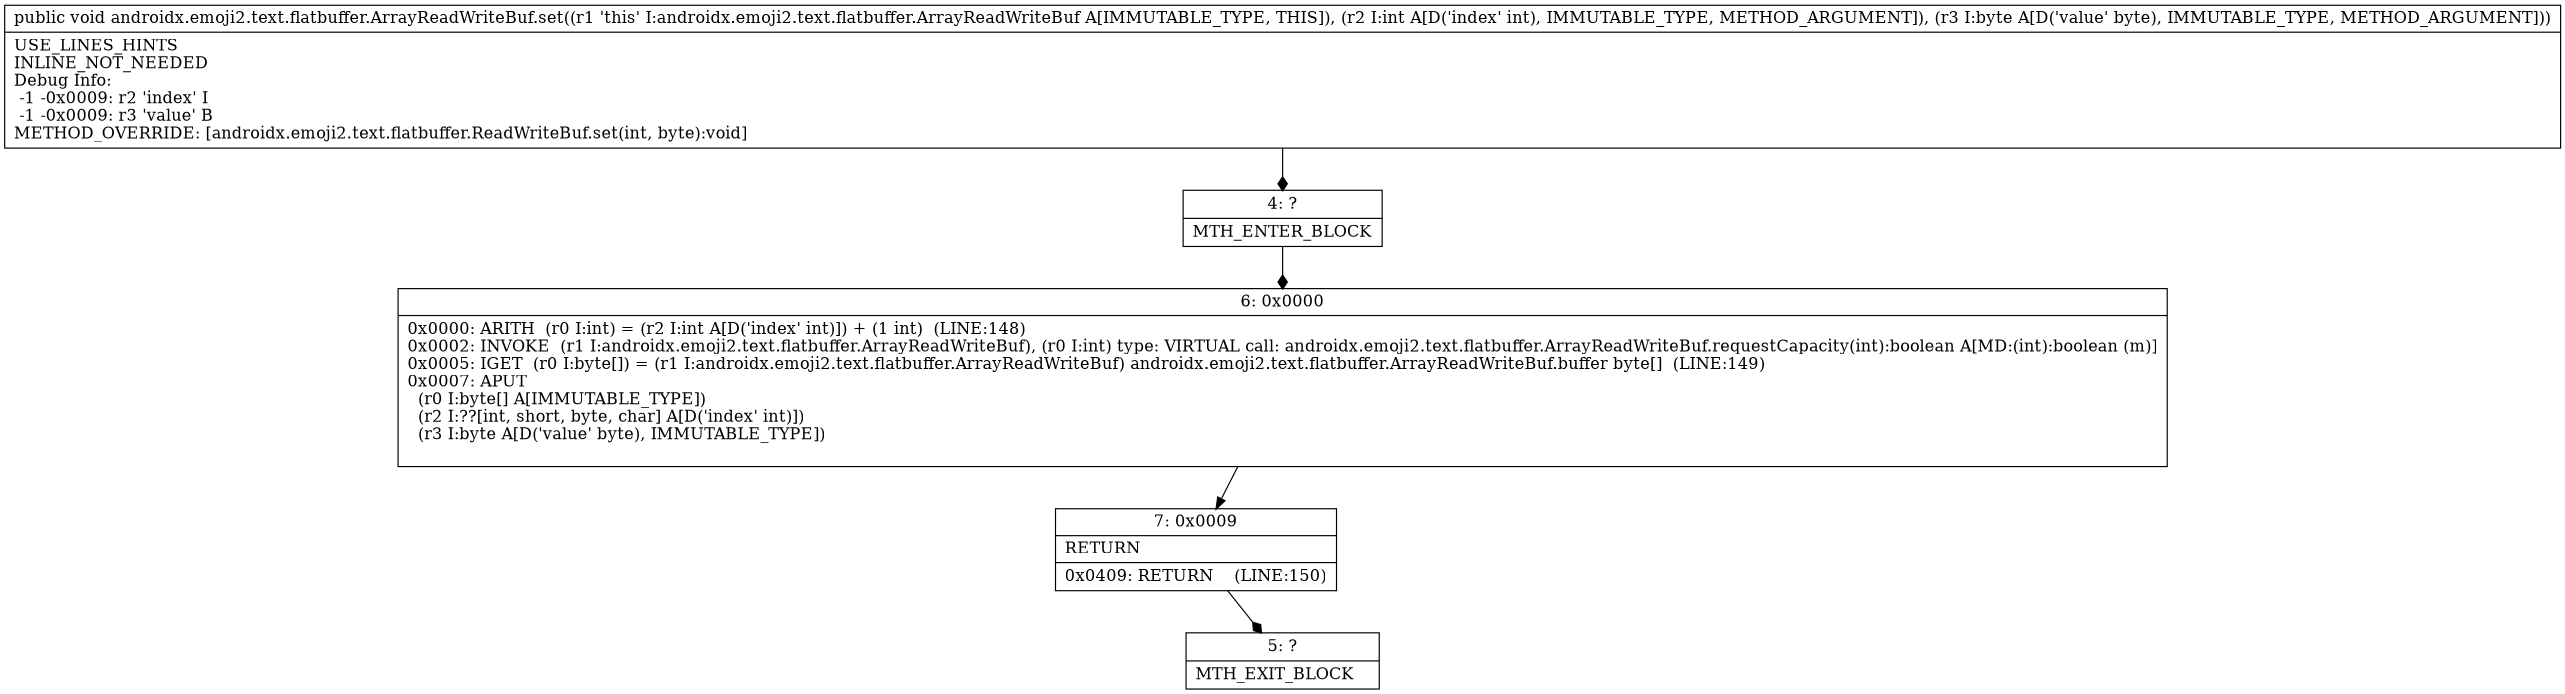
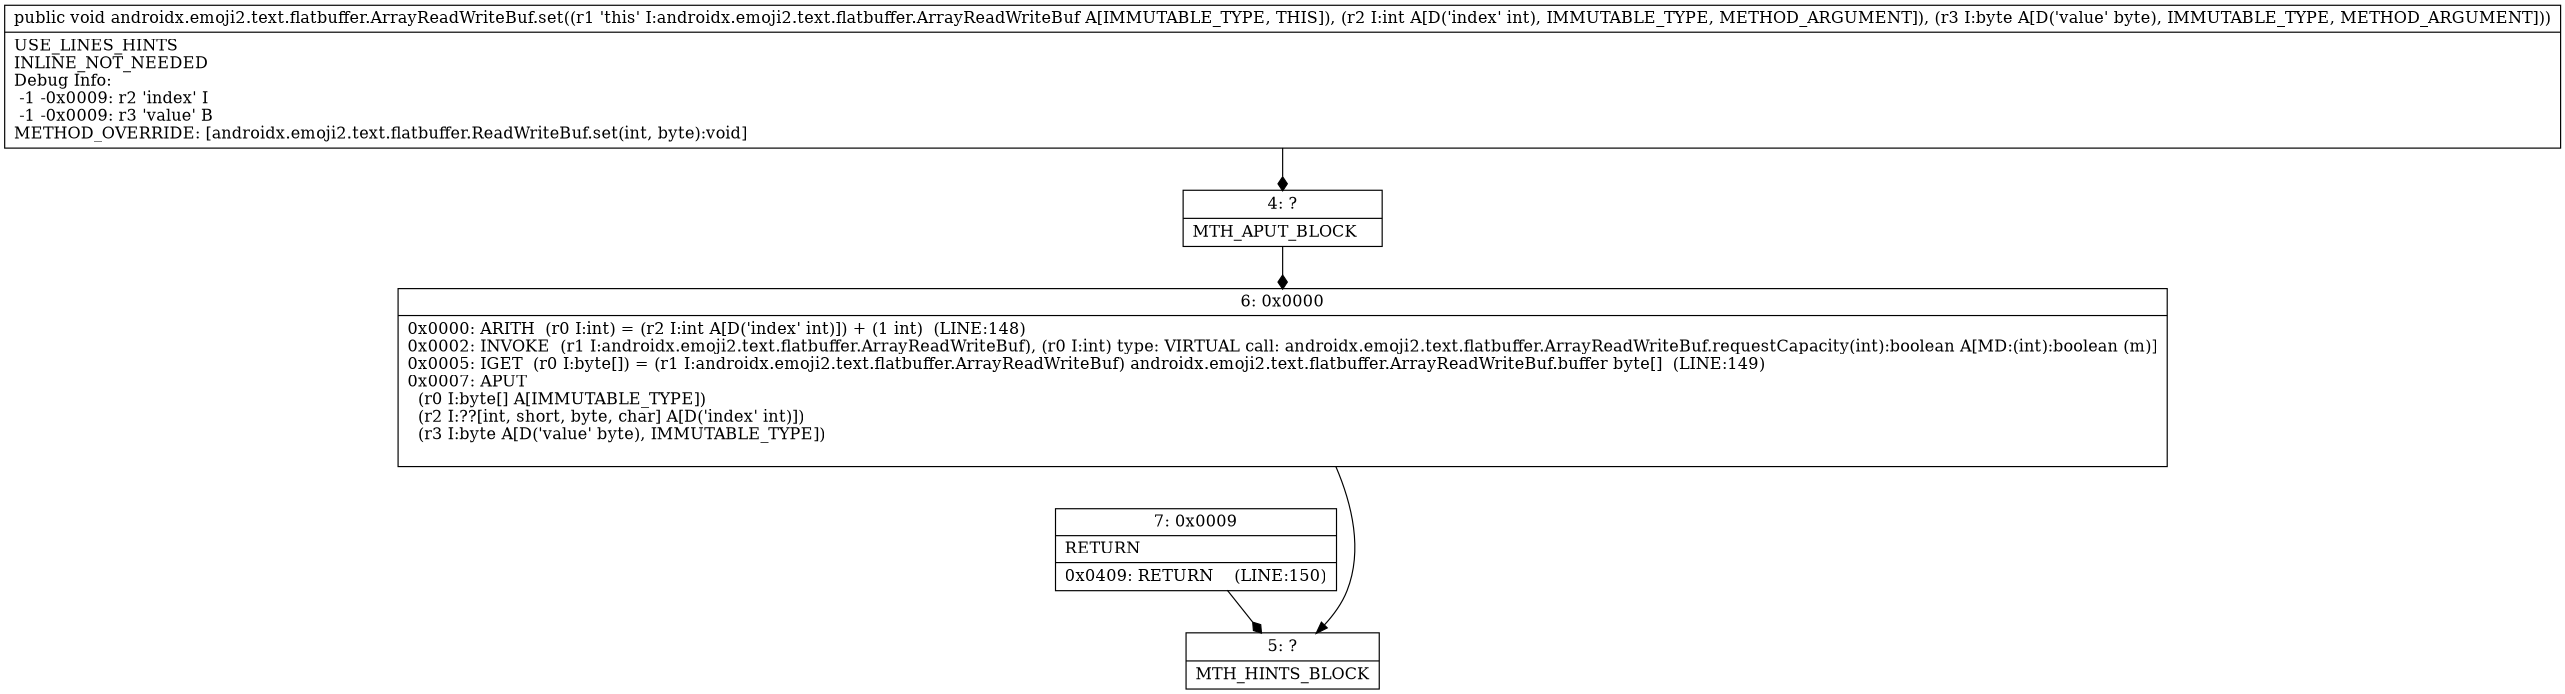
node "4: ?": text "MTH_ENTER_BLOCK" -> "MTH_APUT_BLOCK"
edge "6: 0x0000" -> "7: 0x0009": now "6: 0x0000" -> "5: ?"
node "5: ?": text "MTH_EXIT_BLOCK" -> "MTH_HINTS_BLOCK"
